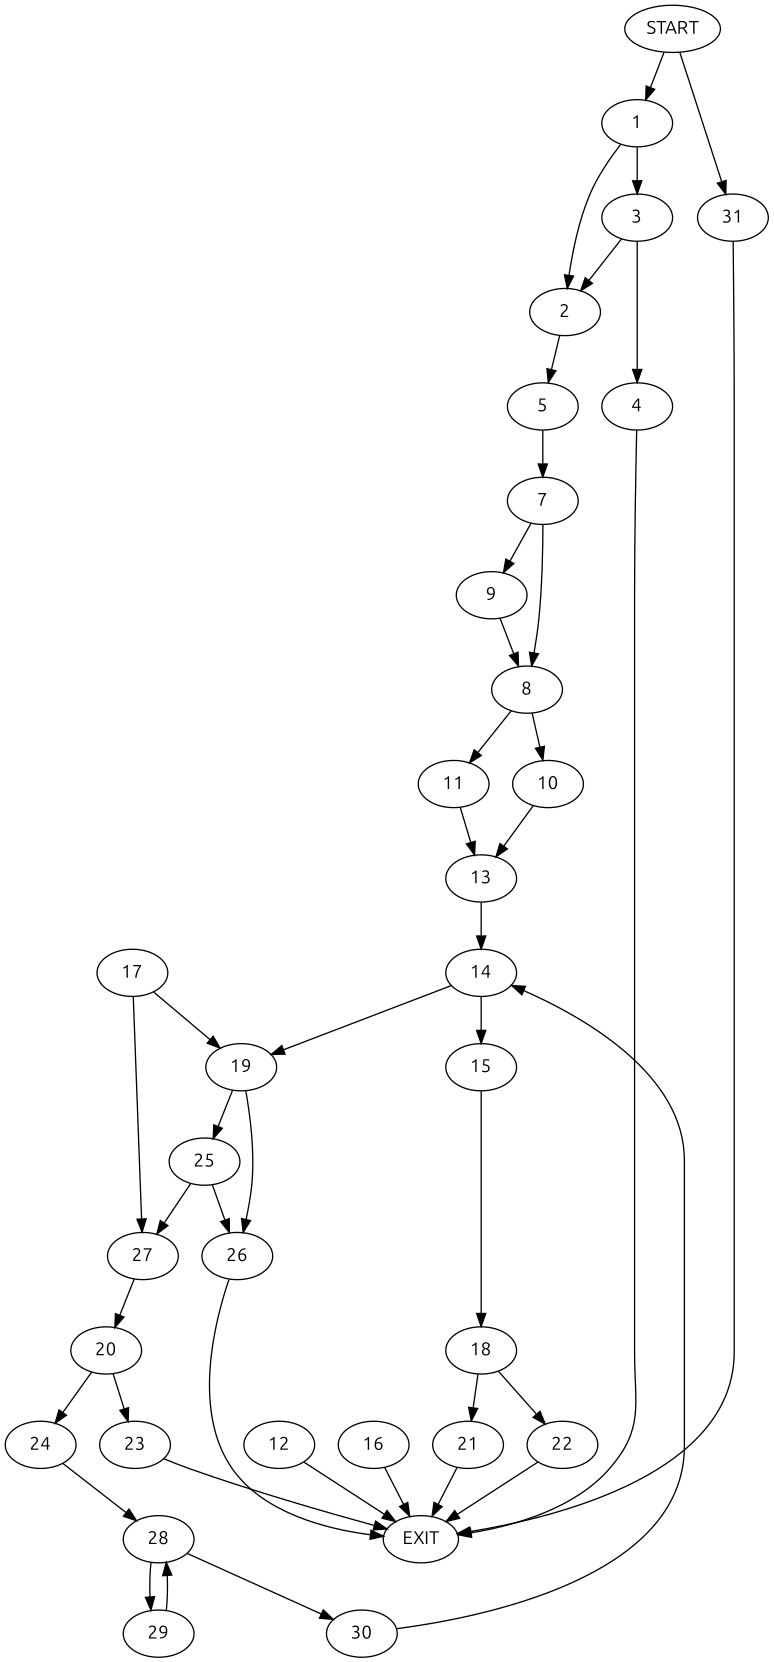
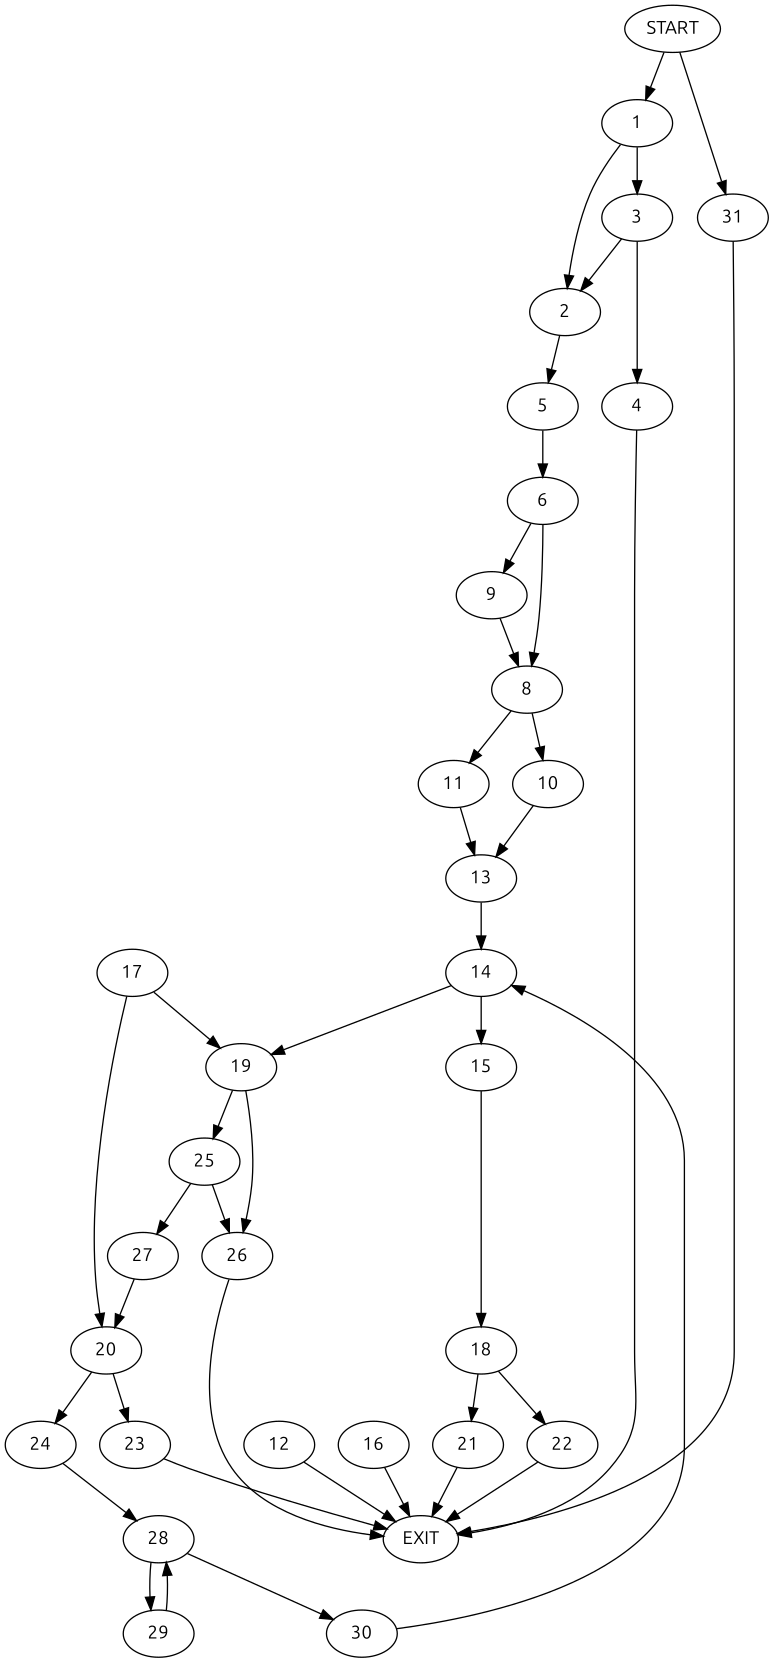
node "7": label "7" -> "6"
edge "17" -> "27": now "17" -> "20"
